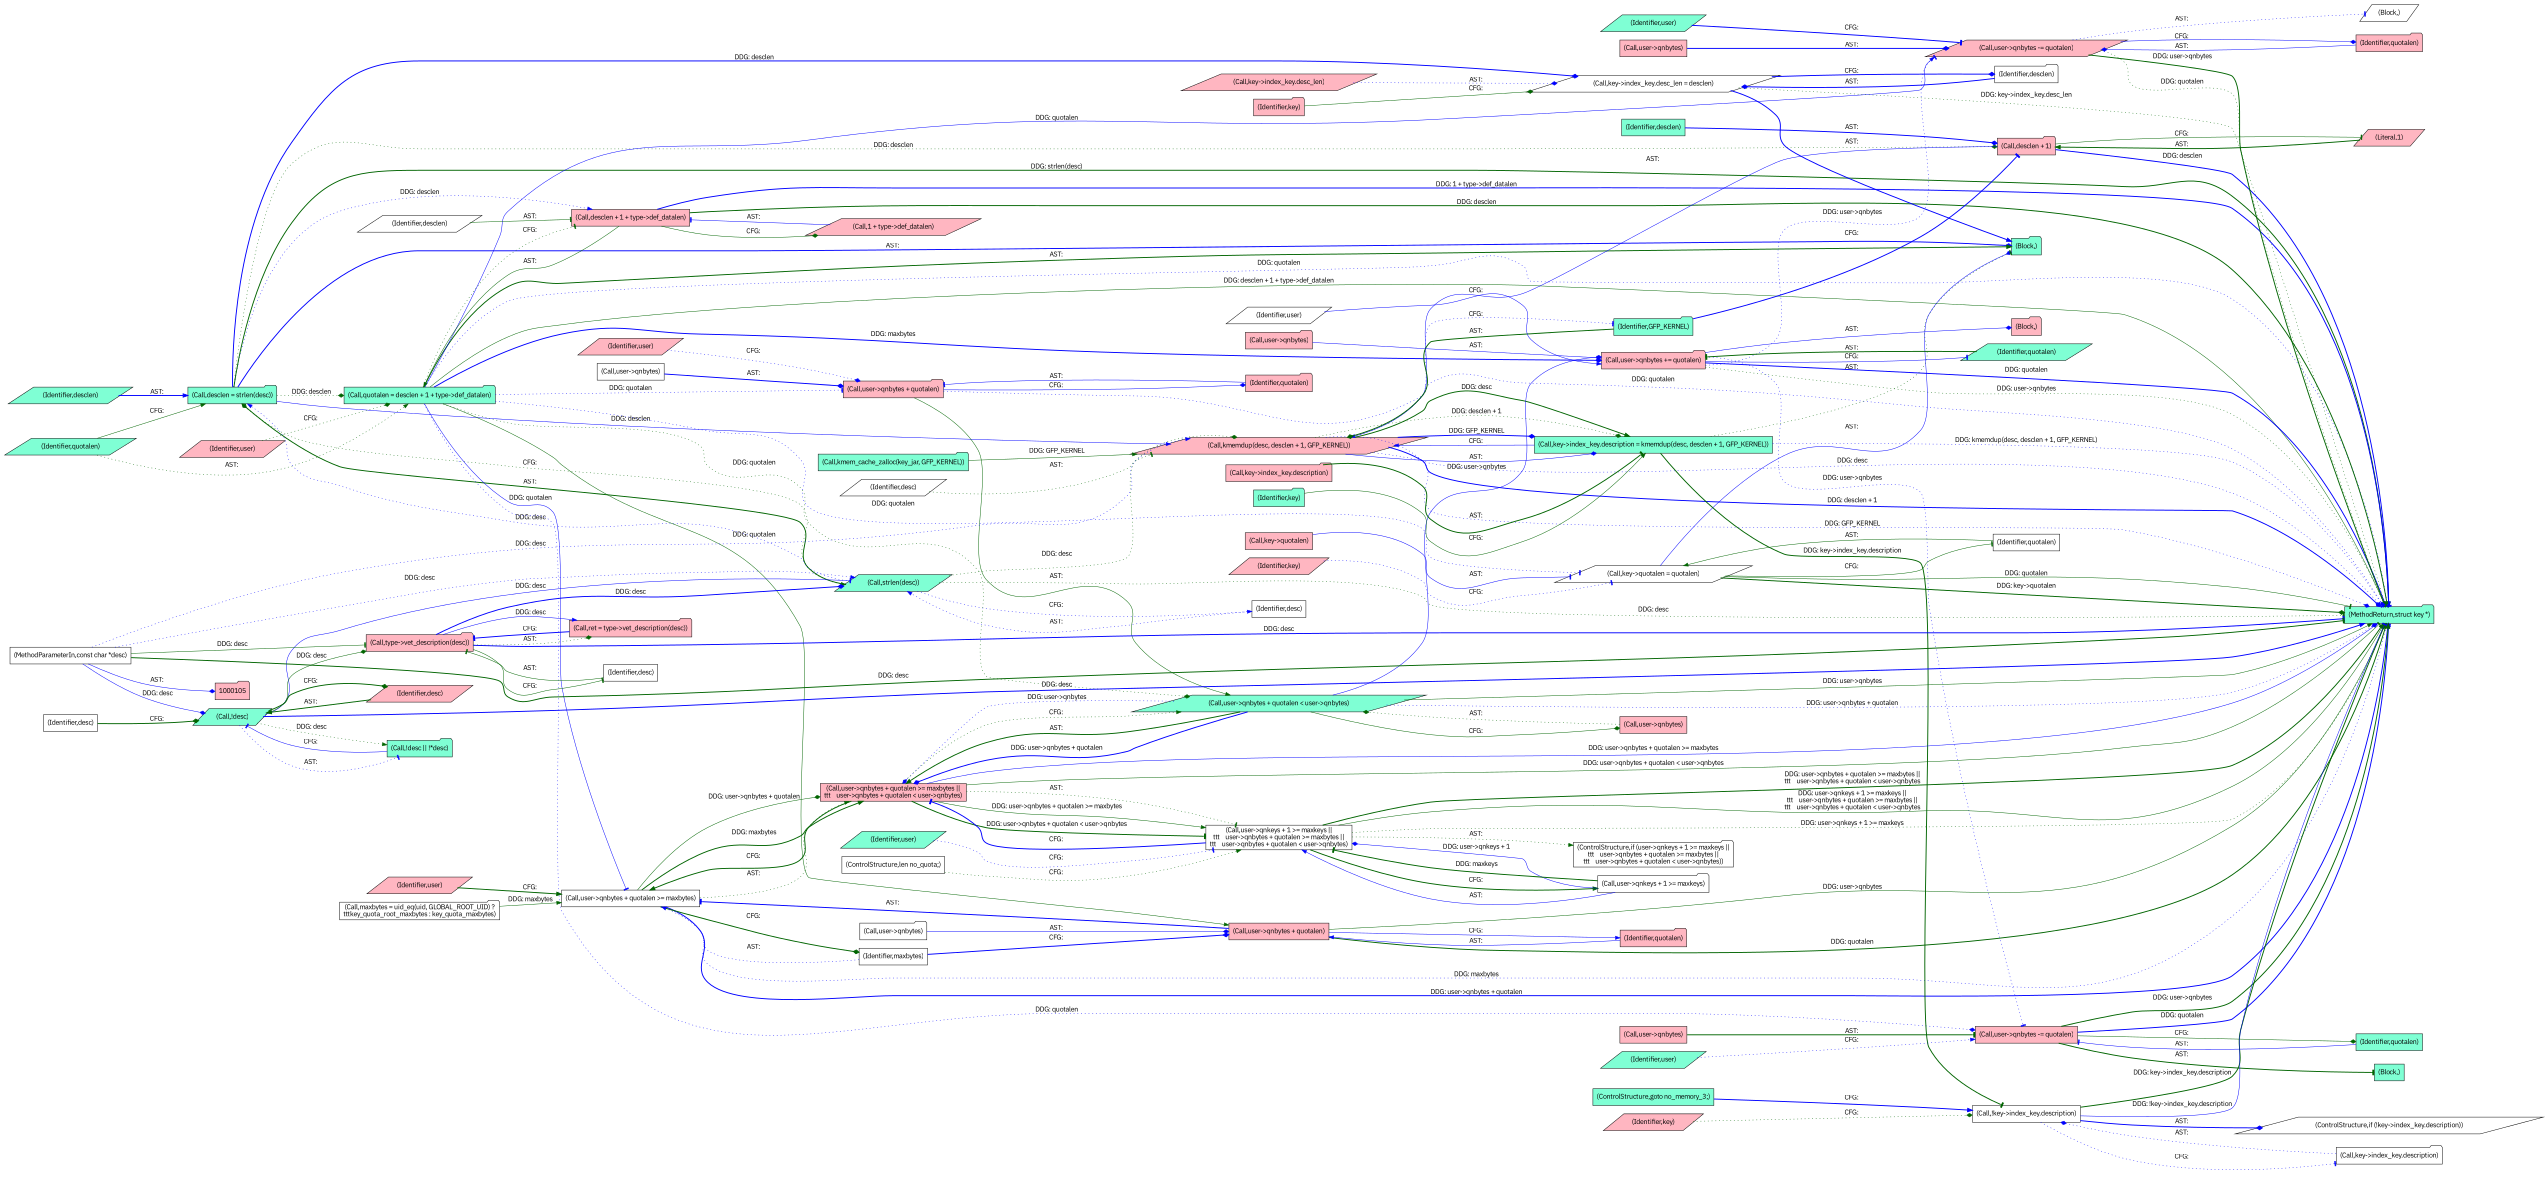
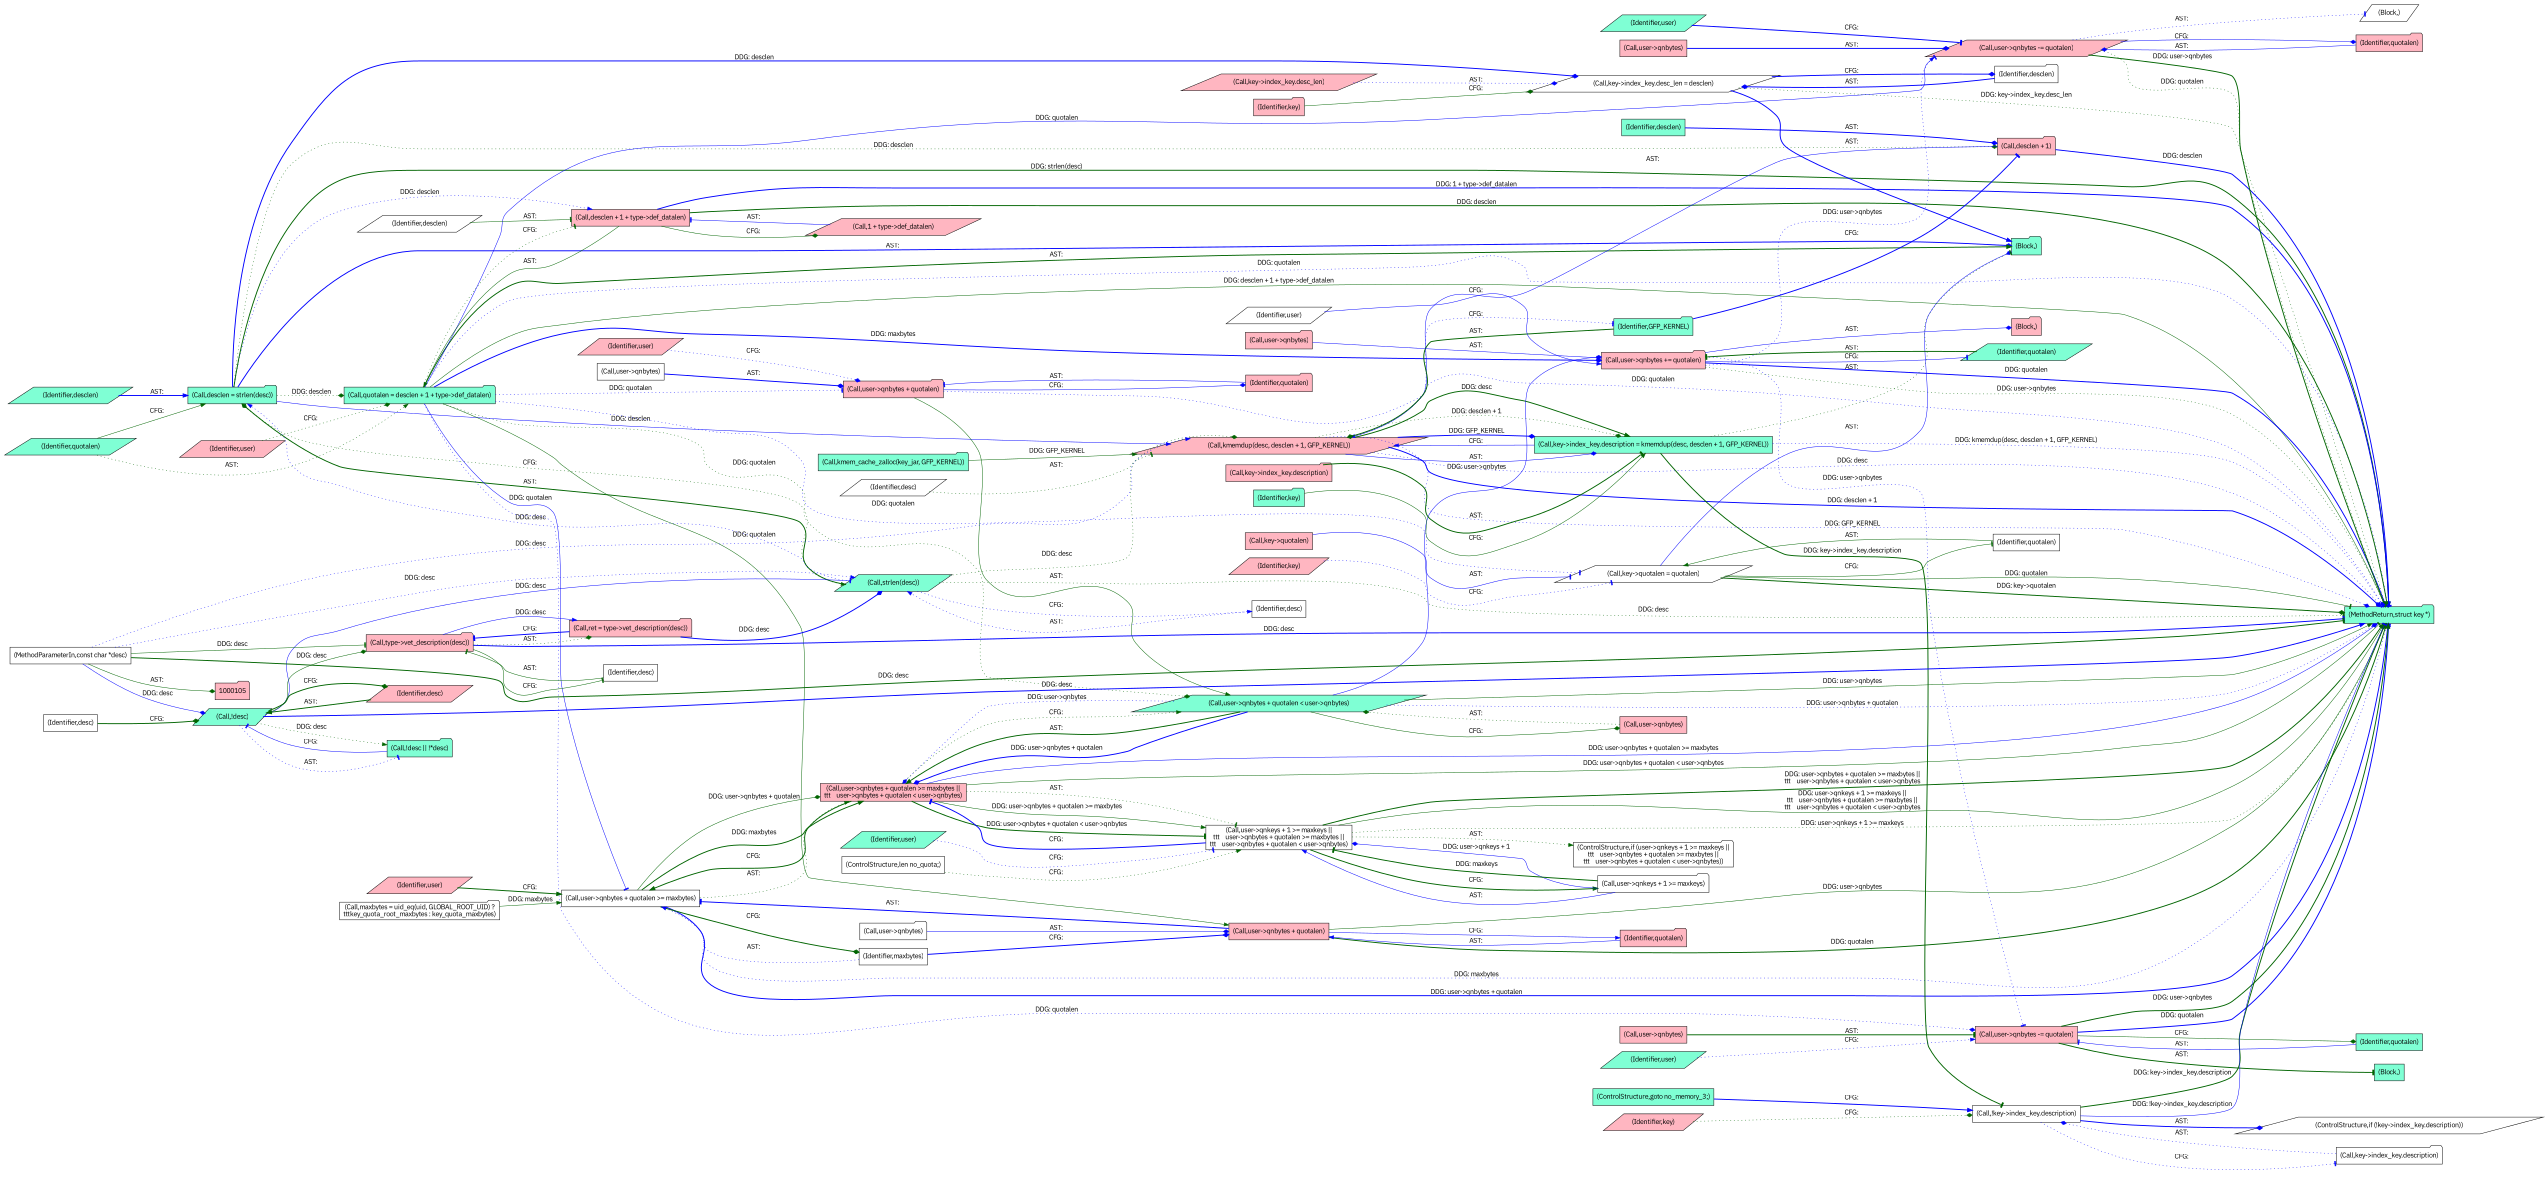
node "(Literal,1)": removed
edge "(Call,type->vet_description(desc))" -> "(Call,strlen(desc))": now "(Call,ret = type->vet_description(desc))" -> "(Call,strlen(desc))"
edge "(MethodParameterIn,const char *desc)" -> "1000105": color blue -> darkgreen
